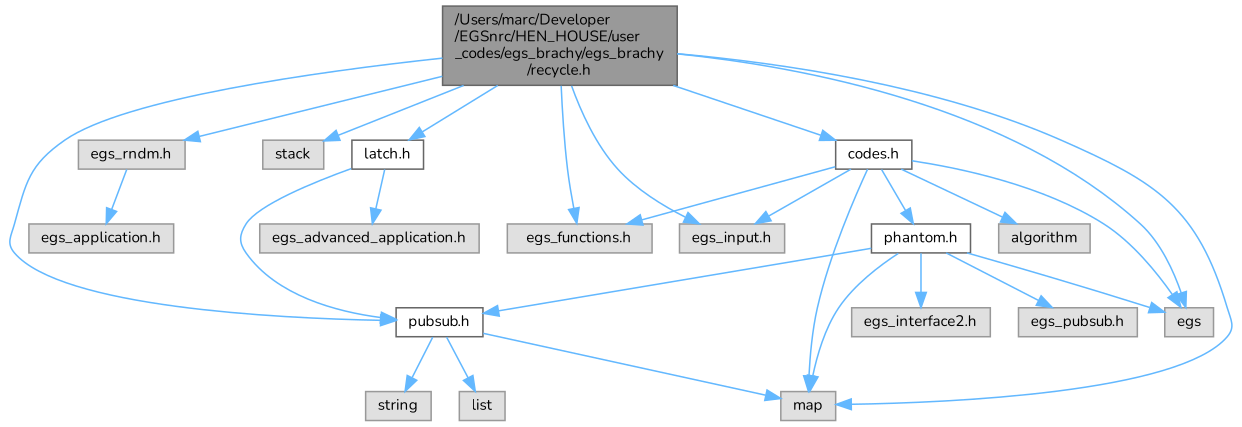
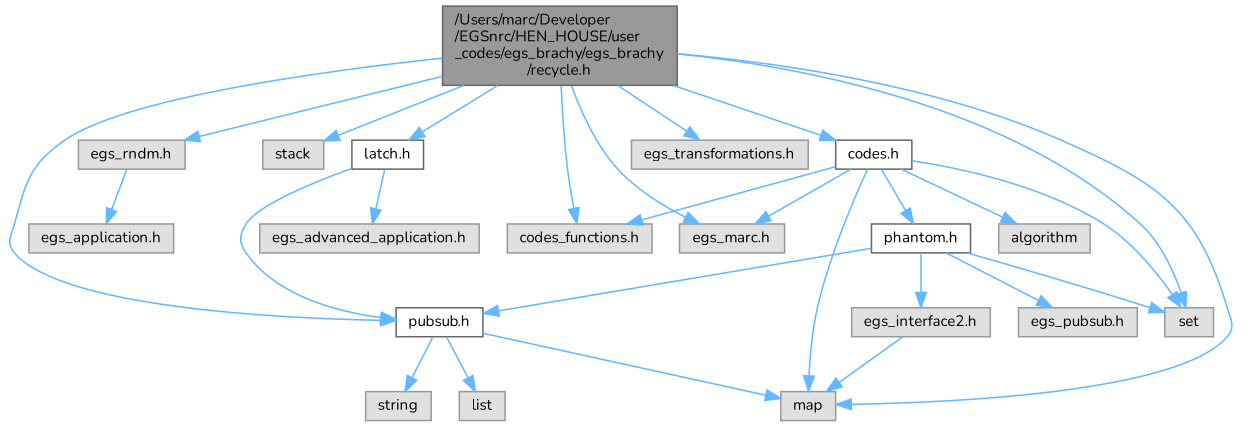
node "egs_transformations.h": added
node "egs_functions.h": label "egs_functions.h" -> "codes_functions.h"
node "egs_input.h": label "egs_input.h" -> "egs_marc.h"
edge "phantom.h" -> "map": now "egs_interface2.h" -> "map"
node "egs": label "egs" -> "set"
